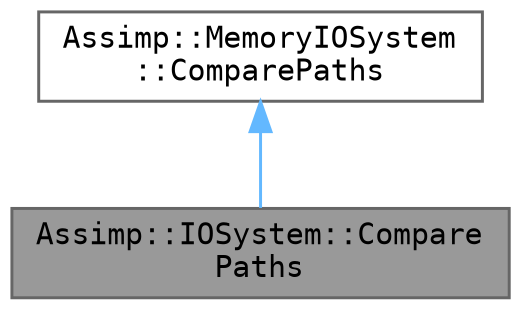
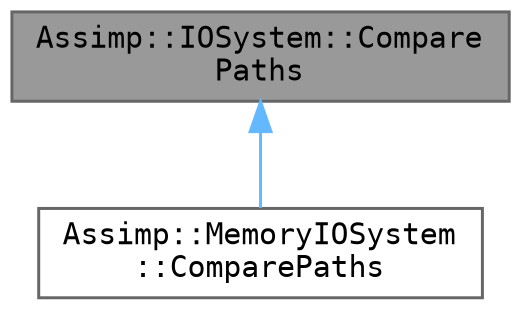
edge "Assimp::IOSystem::Compare Paths" -> "Assimp::MemoryIOSystem ::ComparePaths": reversed
